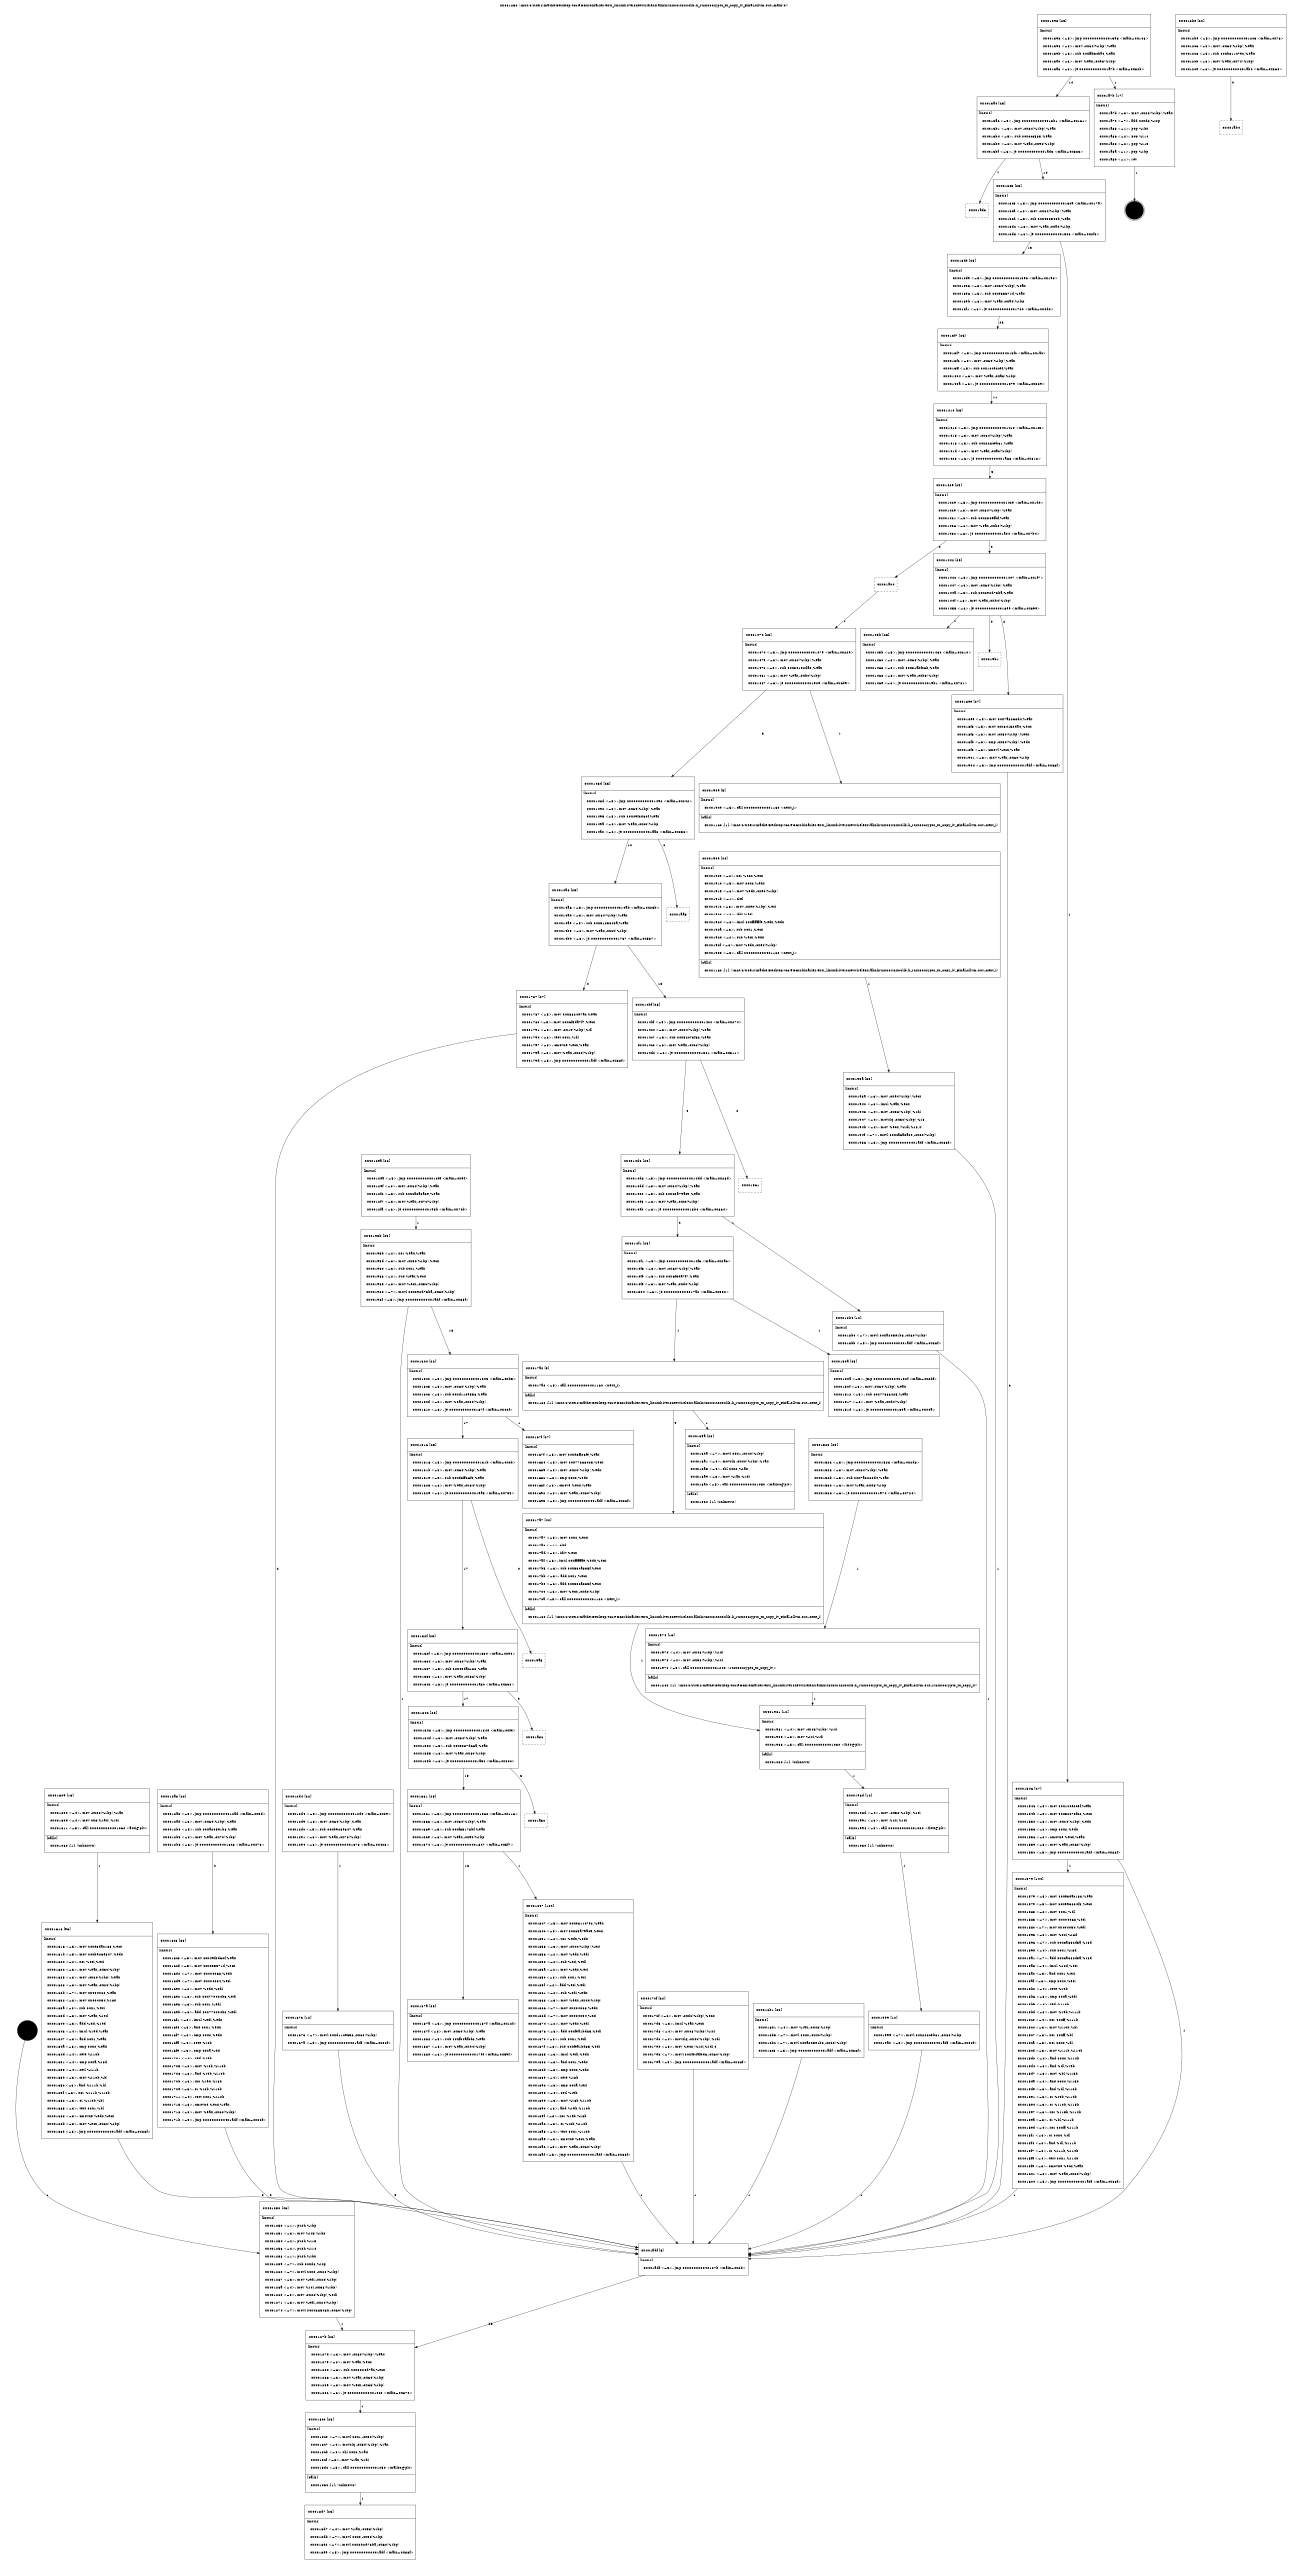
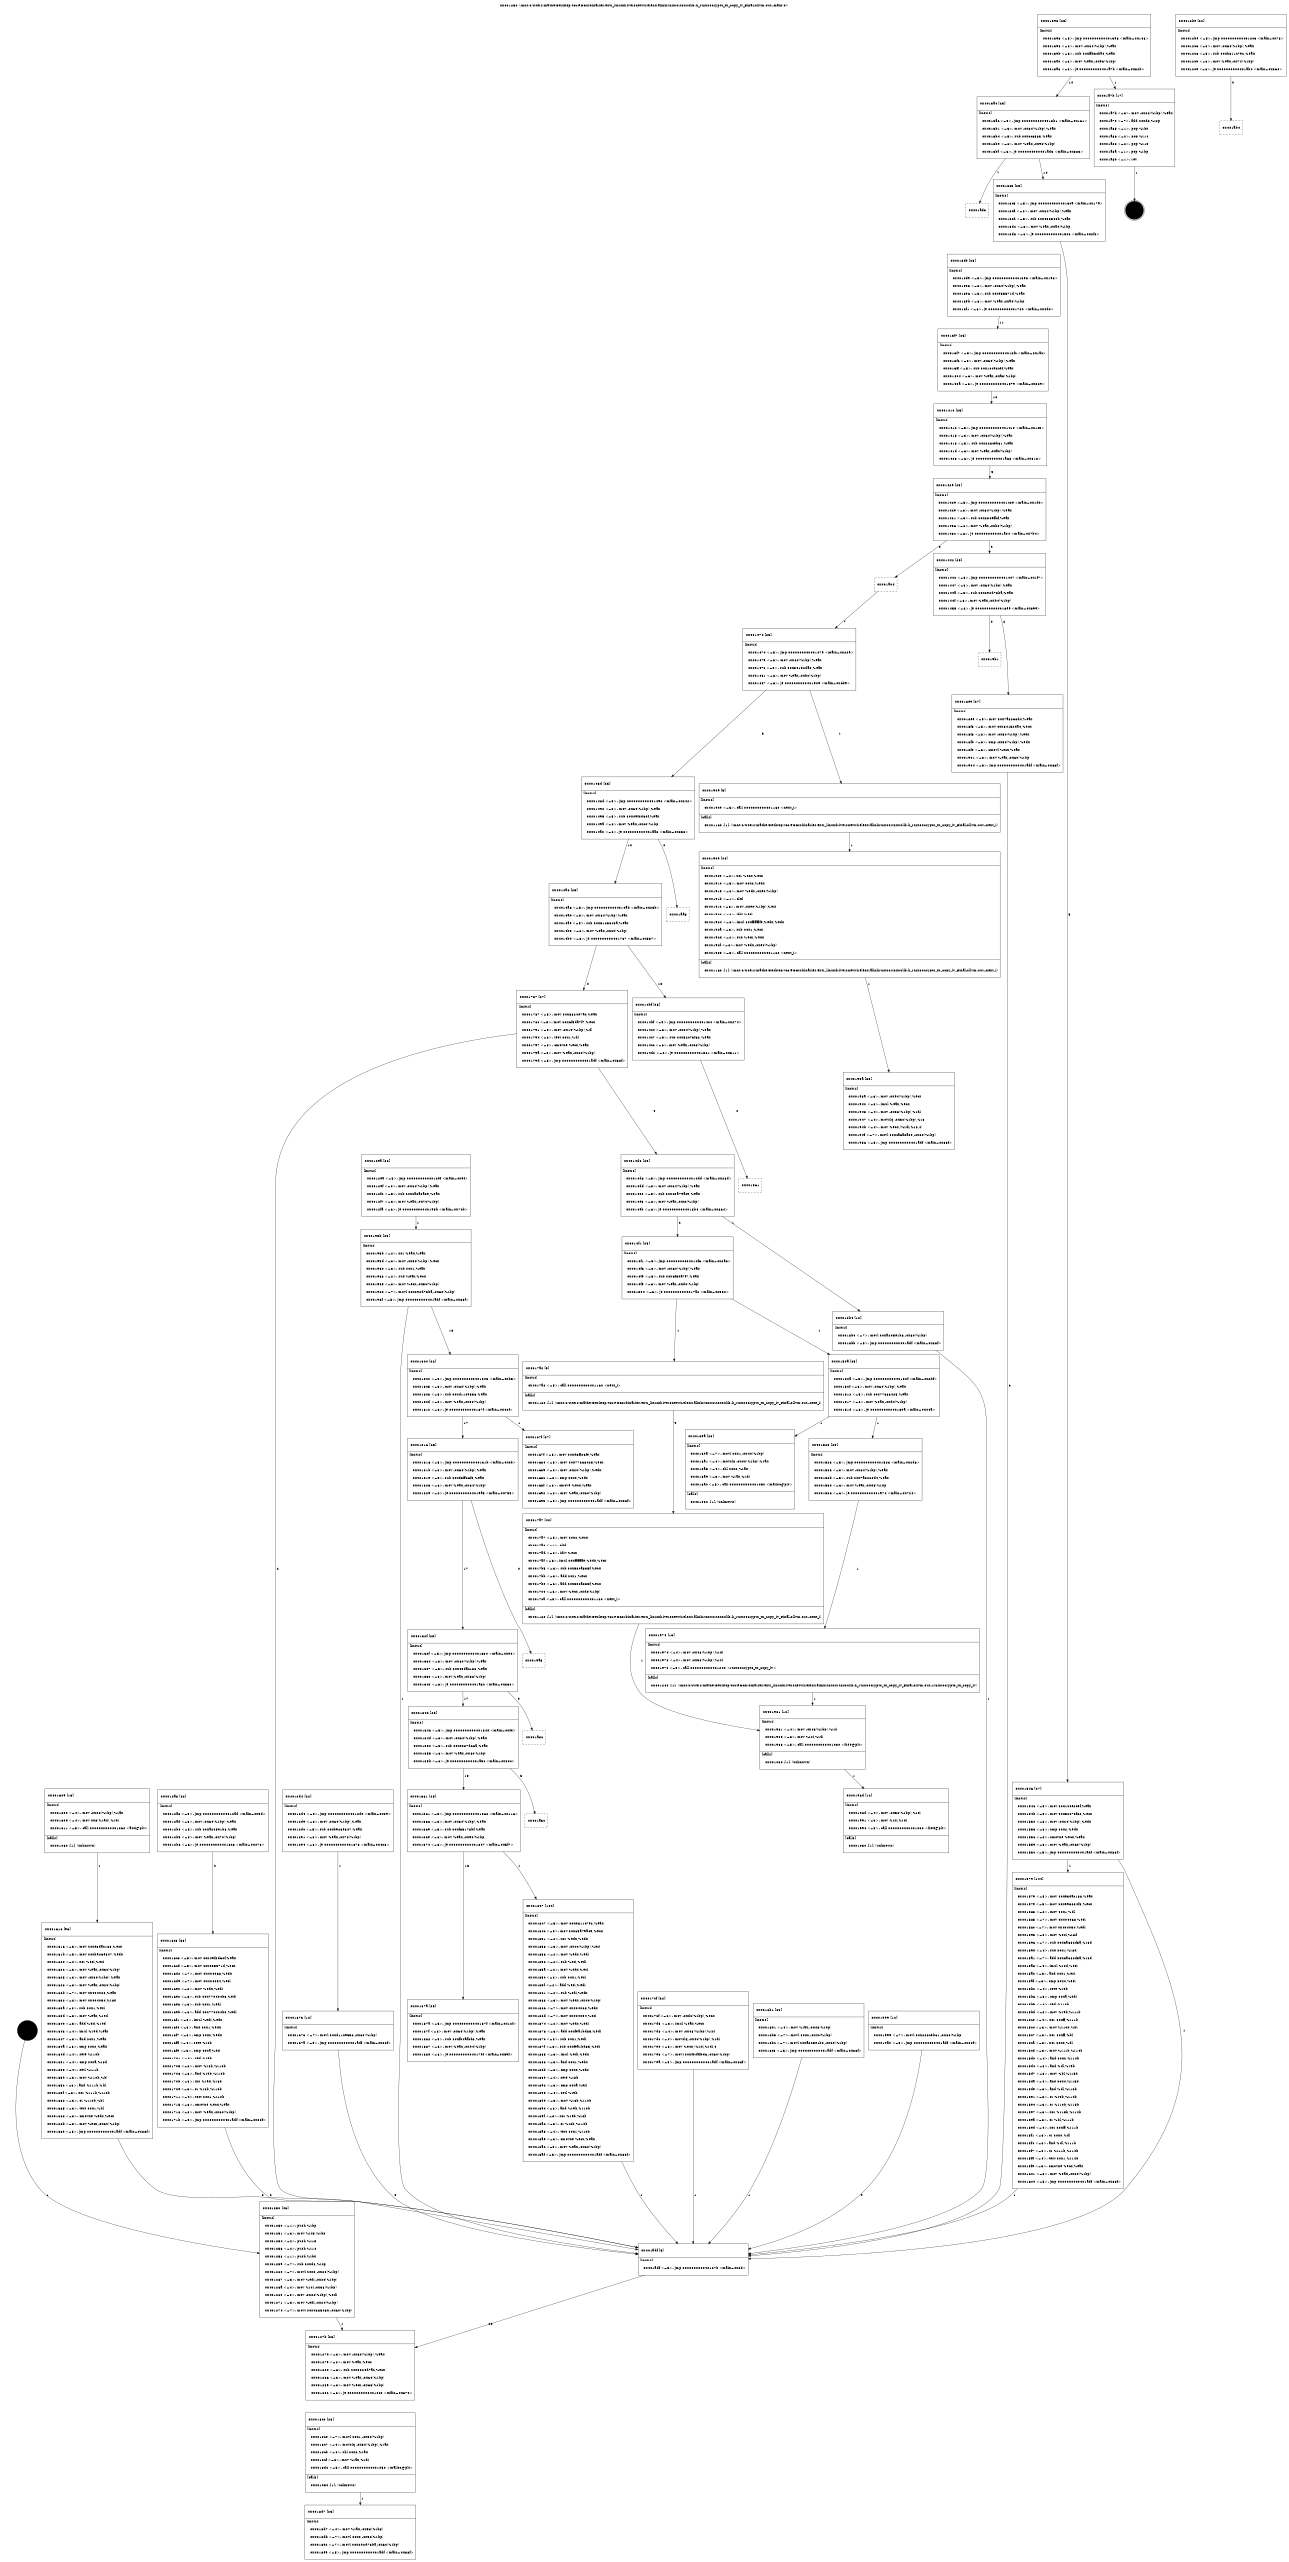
edge "0x4013c5 [25]" -> "0x4013de [25]": removed, label "13"
edge "0x4013de [25]" -> "0x4013f7 [25]": label " 23" -> " 11"
edge "0x4013f7 [25]" -> "0x401410 [25]": label " 11" -> " 10"
node "0x40145b [25]": removed
edge "0x401909 [5]" -> "0x40190e [44]": added, label "1"
edge "0x4013c5 [25]" -> "0x401546 [27]": label " 1" -> " 5"
edge "0x4014bf [25]" -> "0x4014d8 [25]": now "0x401787 [27]" -> "0x4014d8 [25]"
edge "0x4017a2 [5]" -> "0x40169a [23]": now "0x40150a [25]" -> "0x40169a [23]"
edge "0x40150a [25]" -> "0x401523 [25]": added, label "1"
edge "0x40193a [33]" -> "0x401adf [5]": removed, label "1"
edge "0x40198d [12]" -> "0x401999 [12]": removed, label "1"
edge "0x401999 [12]" -> "0x401adf [5]": label " 1" -> " 4"
edge "0x40127b [23]" -> "0x4018c0 [23]": removed, label "1"
